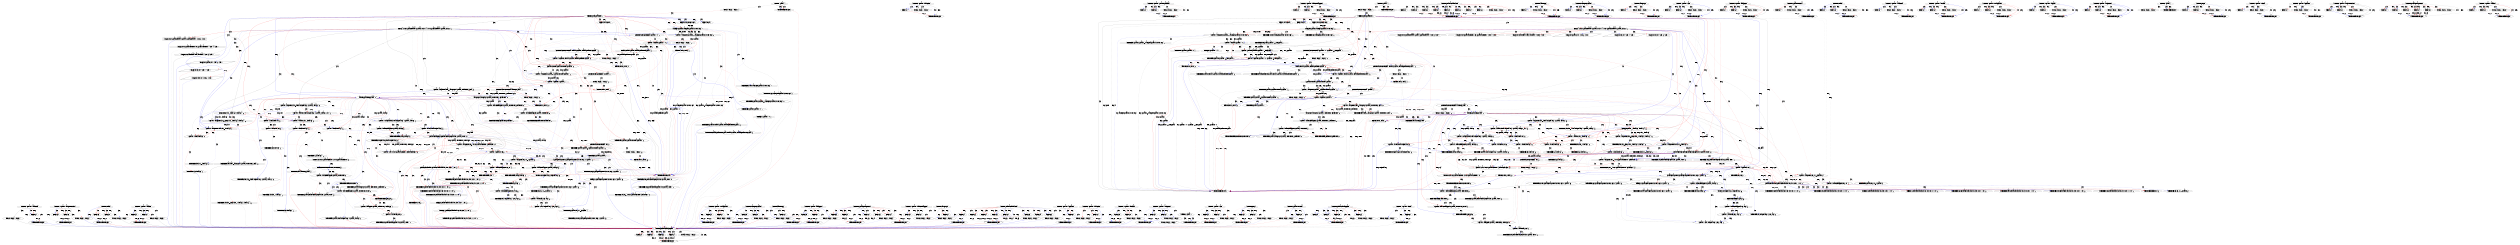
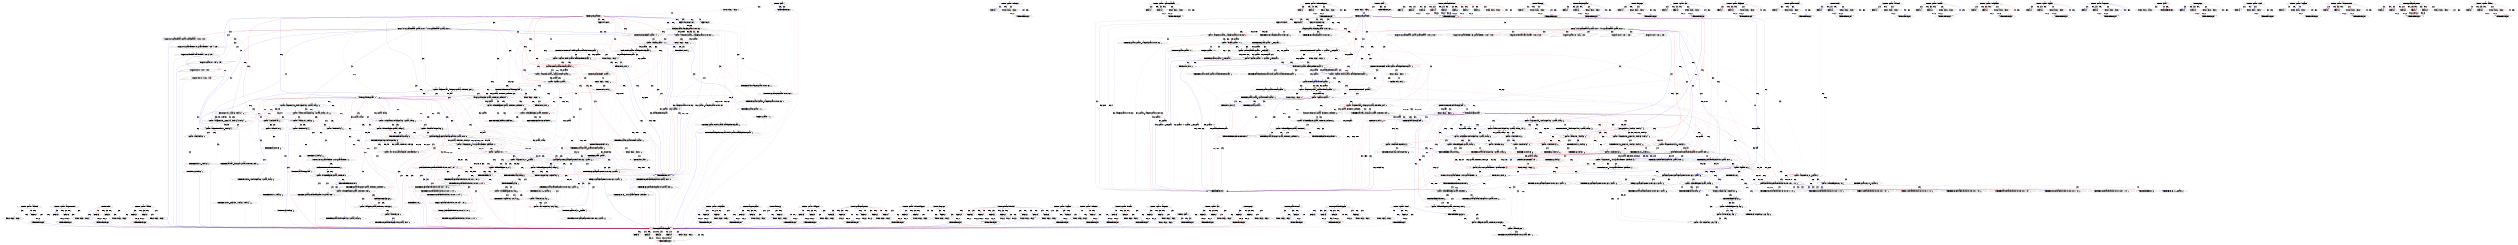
edge "(<operator>.greaterEqualsThan,syscall_nr >= NR_syscalls)" -> "(IDENTIFIER,syscall_nr,syscall_nr >= NR_syscalls)": label "AST: " -> "DDG: current"
